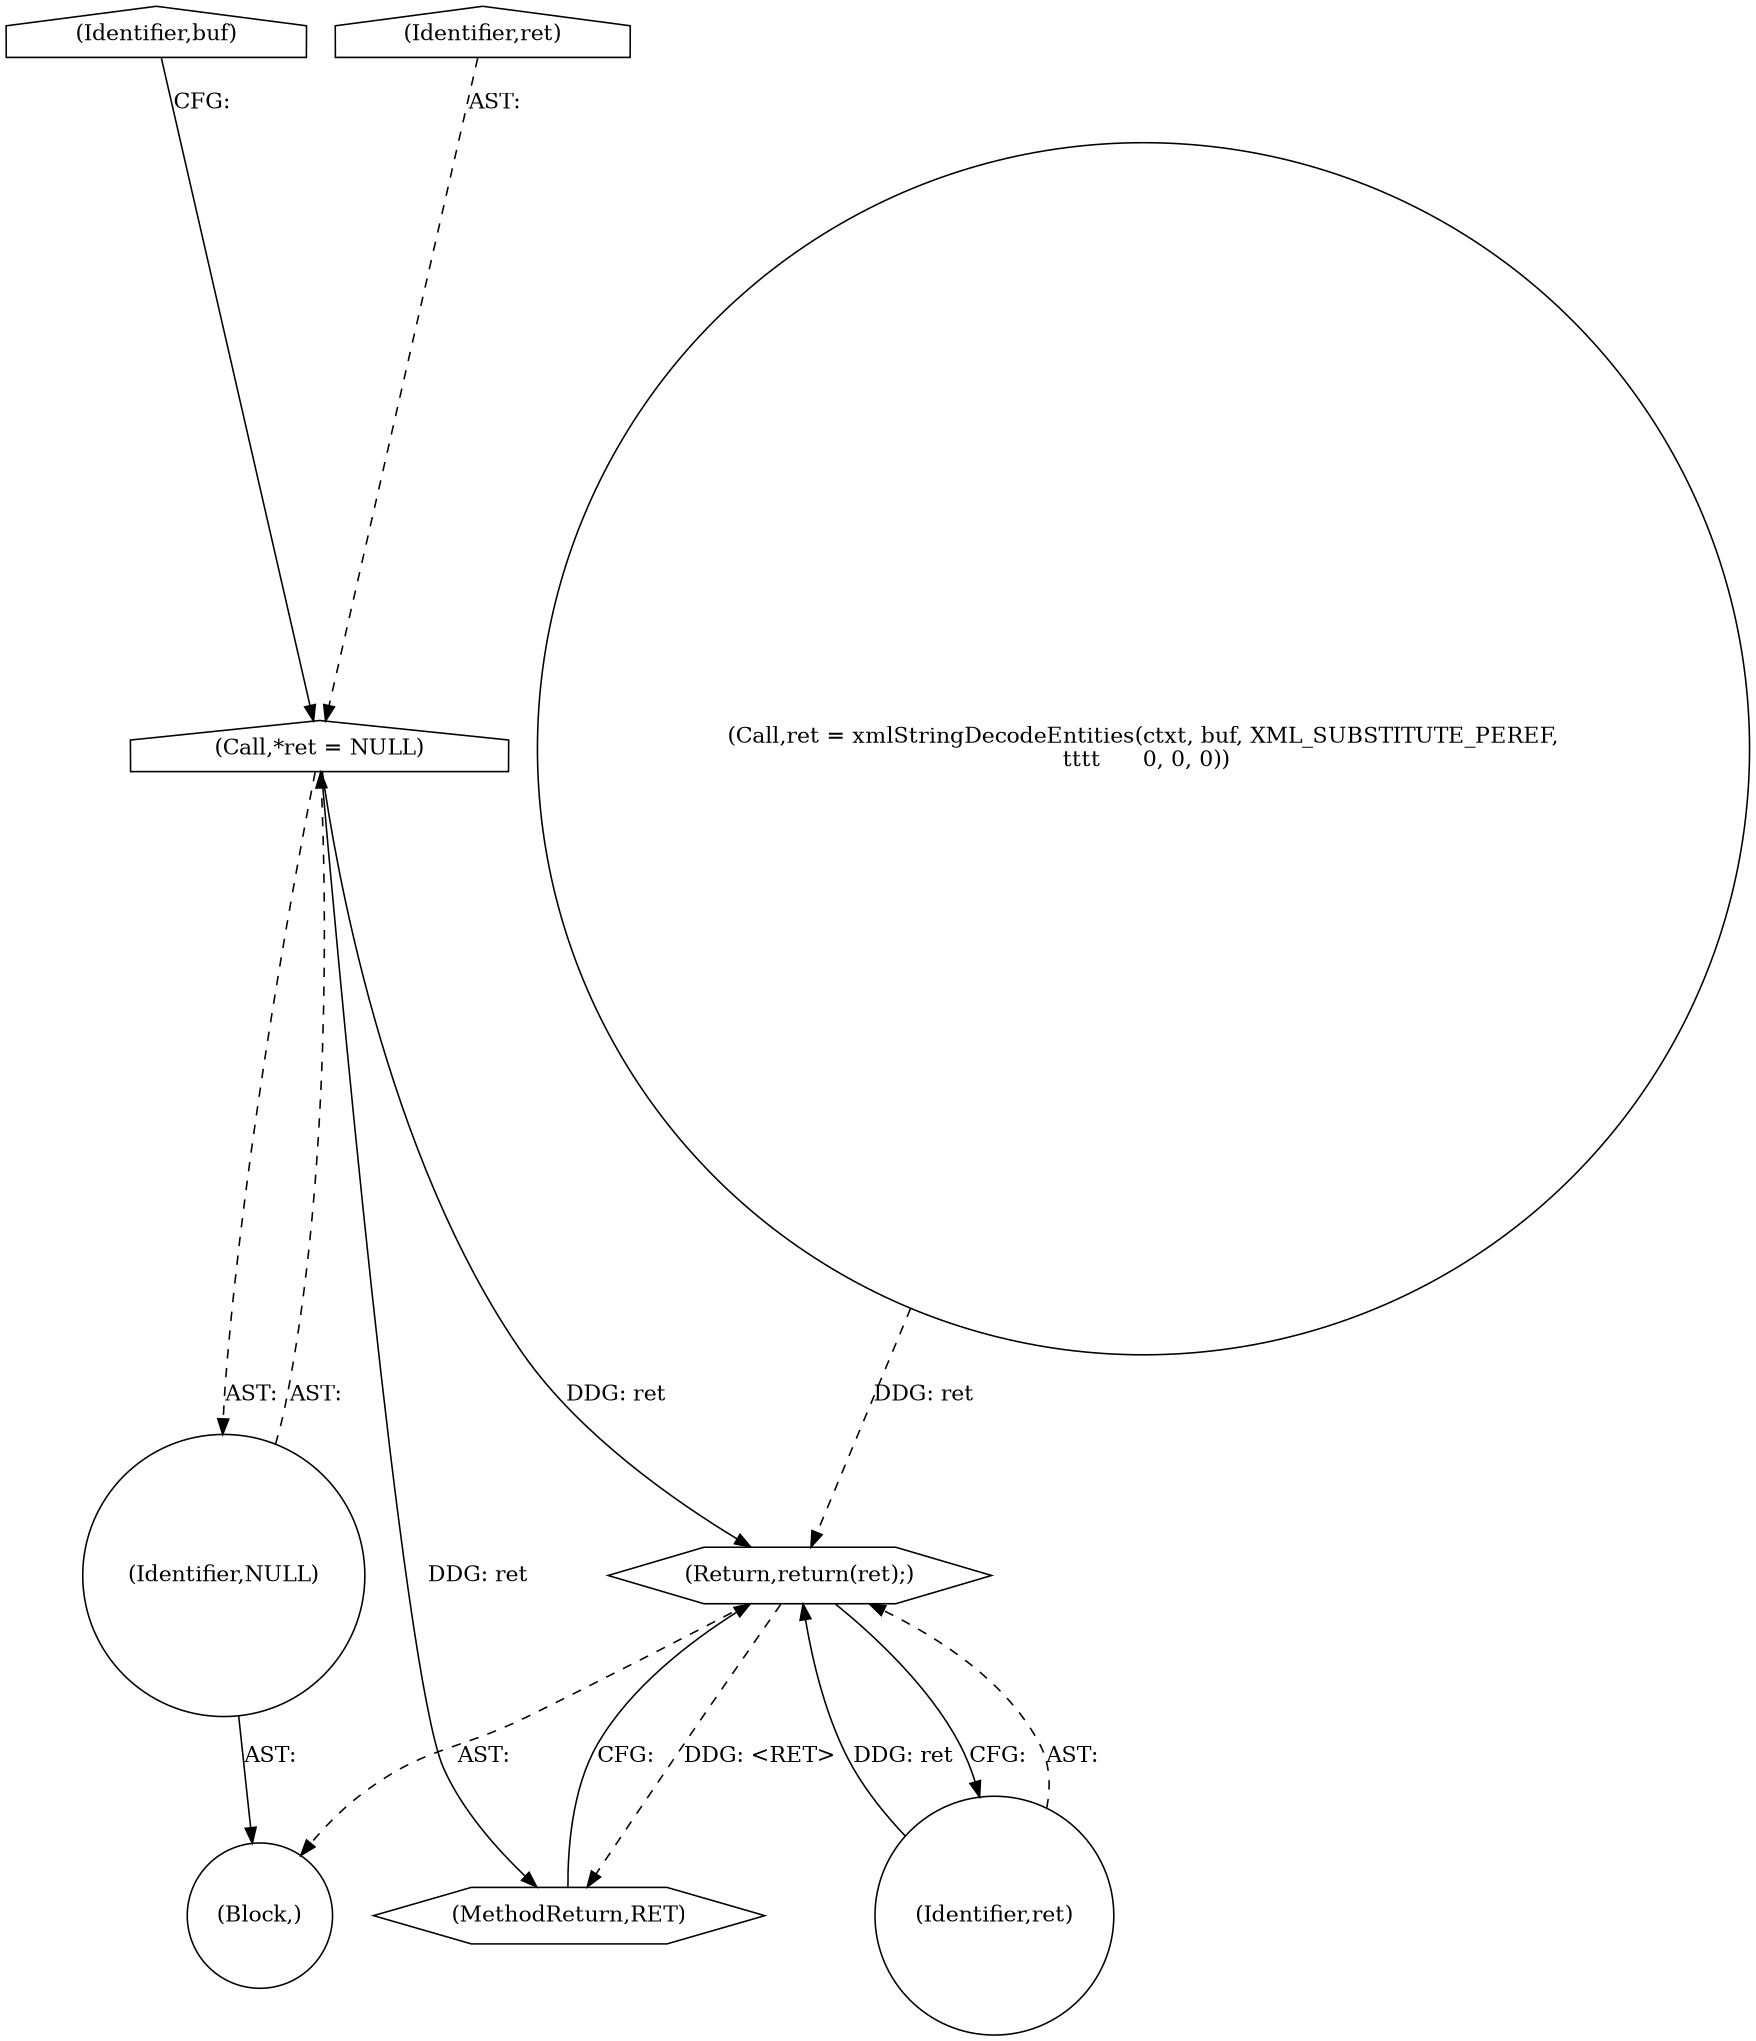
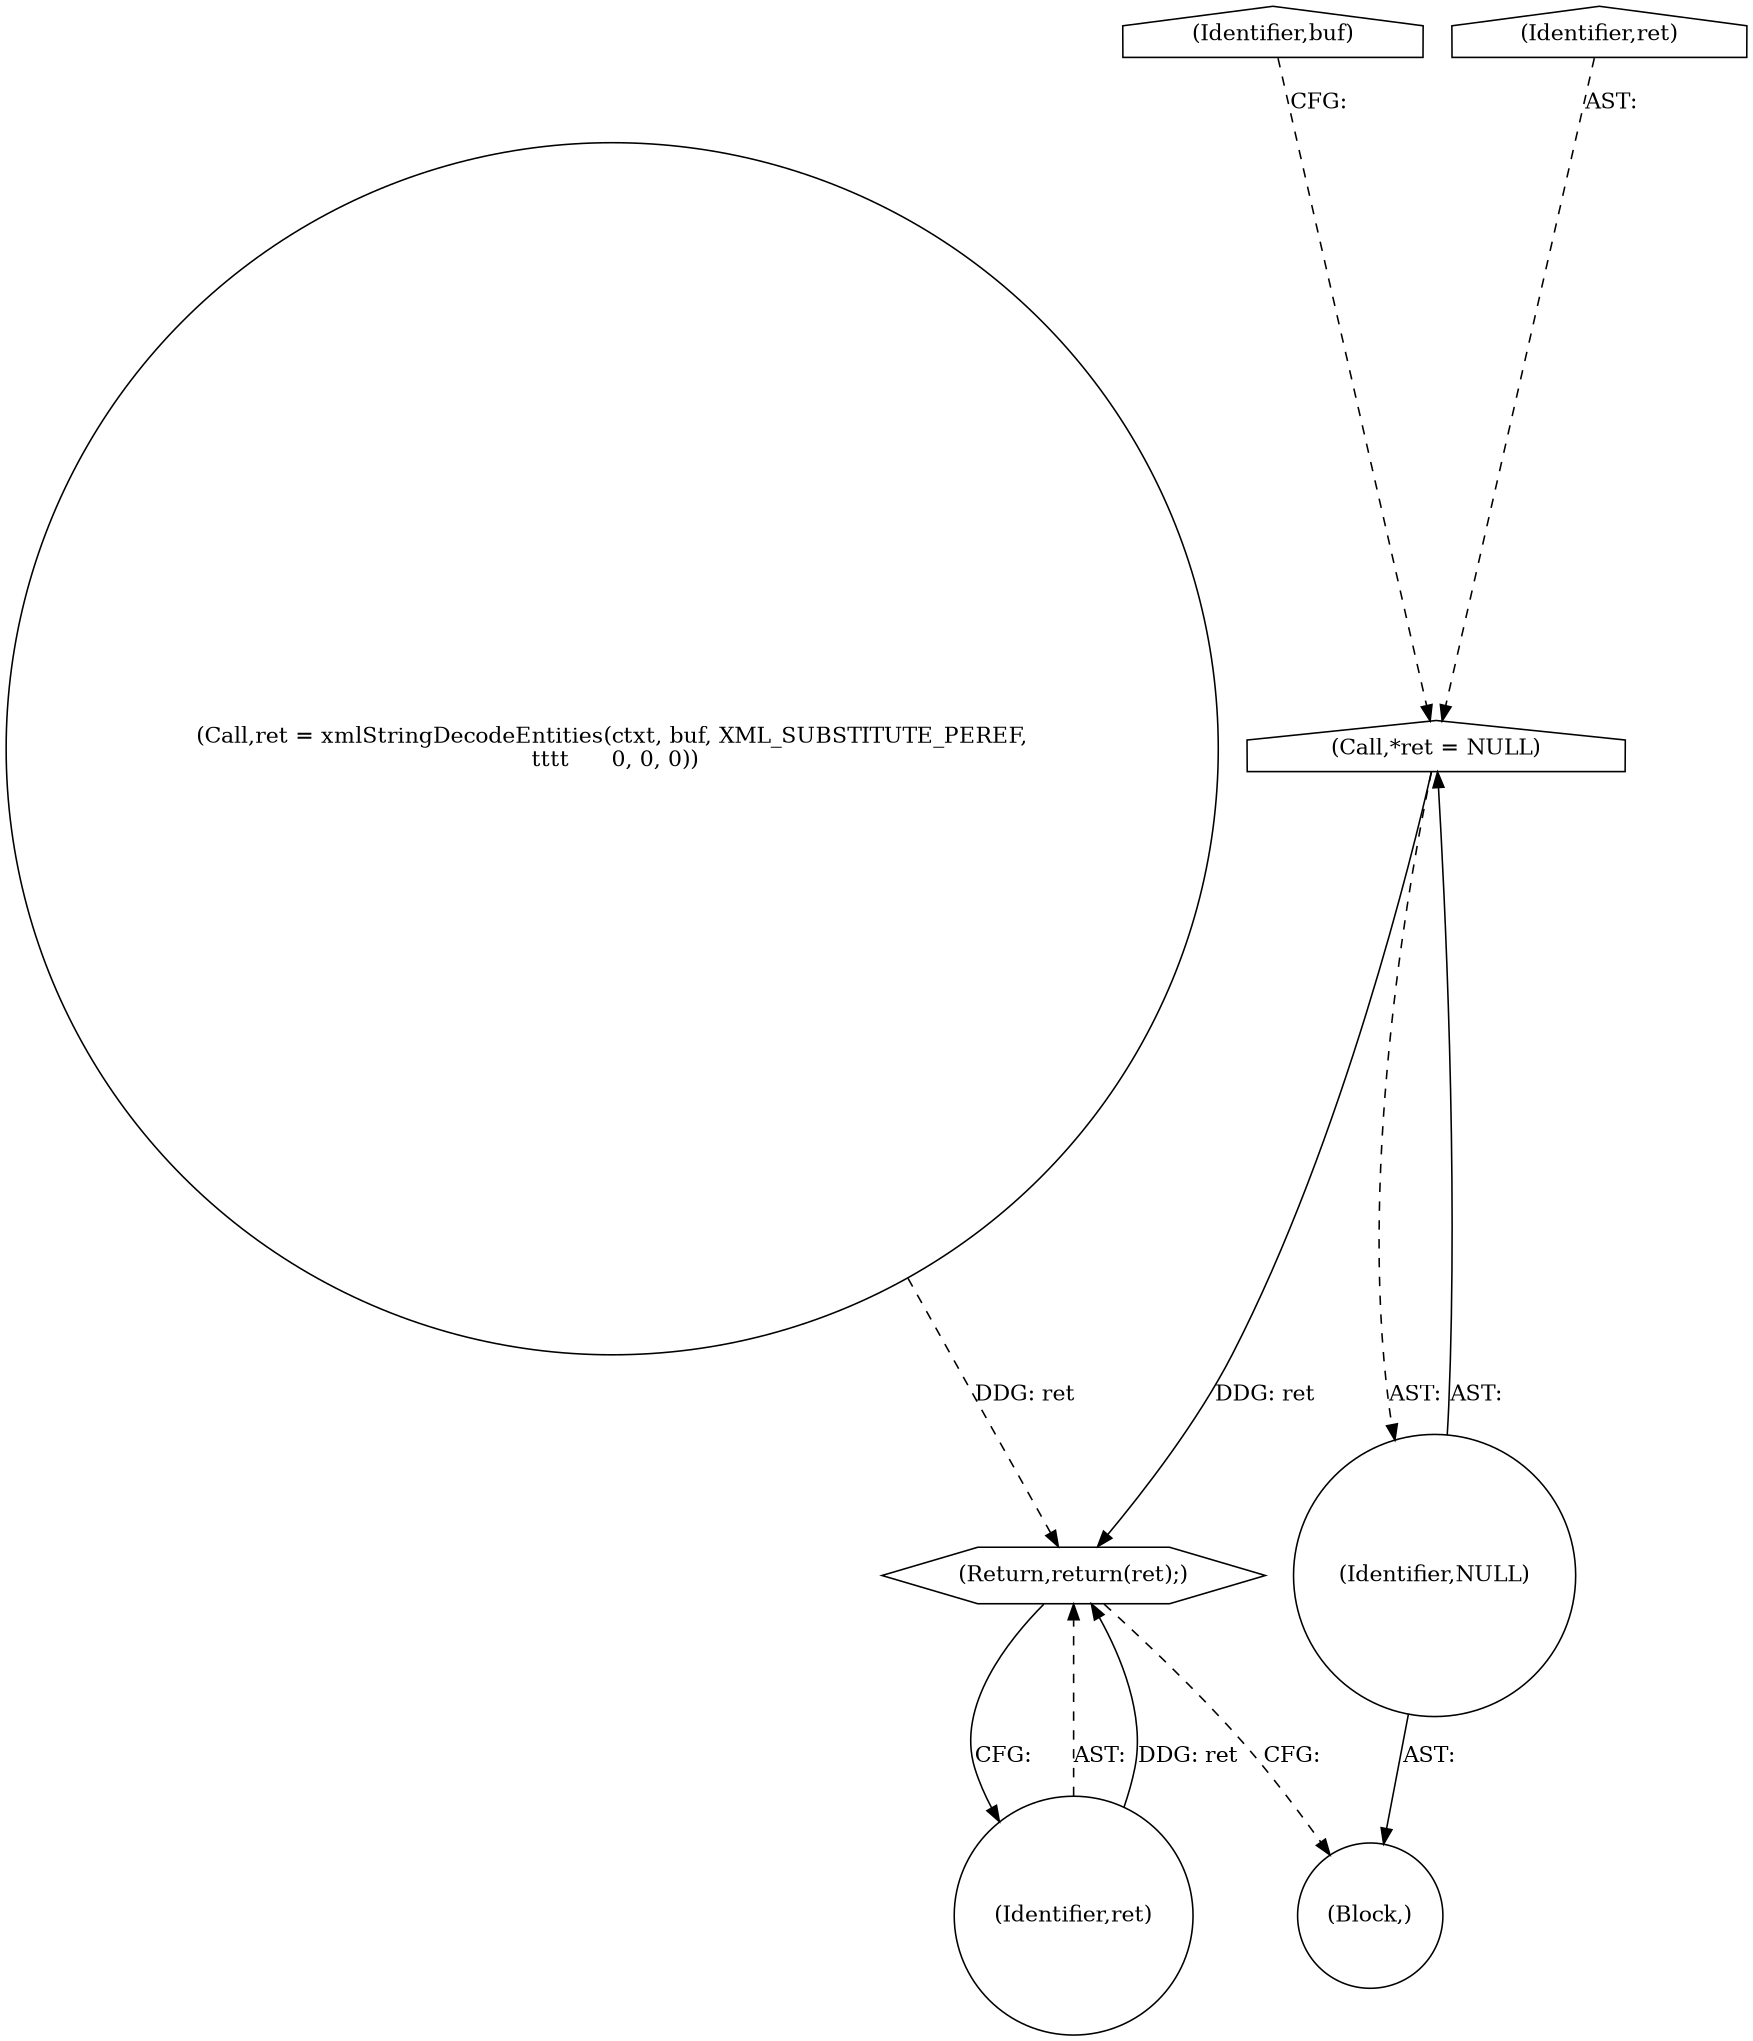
edge "(Identifier,buf)" -> "(Call,*ret = NULL)": style solid -> dashed
edge "(Identifier,NULL)" -> "(Call,*ret = NULL)": style dashed -> solid
edge "(Return,return(ret);)" -> "(Block,)": label "AST: " -> "CFG: "
node "(MethodReturn,RET)": removed
